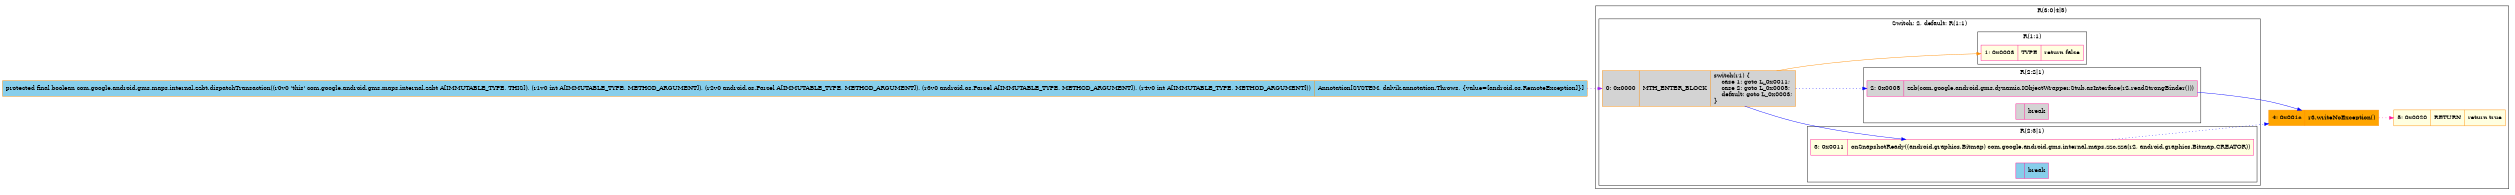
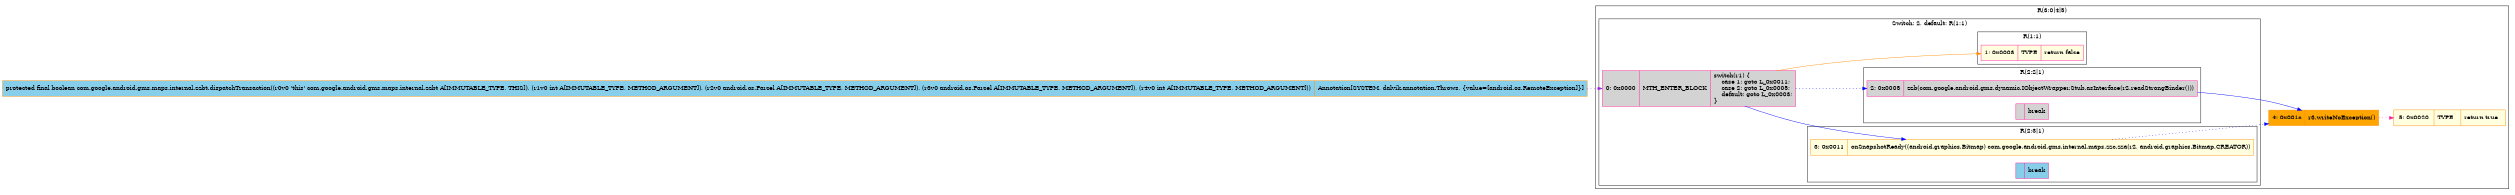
node "0: 0x0000": color darkorange -> deeppink
node "5: 0x0020": text "RETURN" -> "TYPE"
node "3: 0x0011": color deeppink -> darkorange
